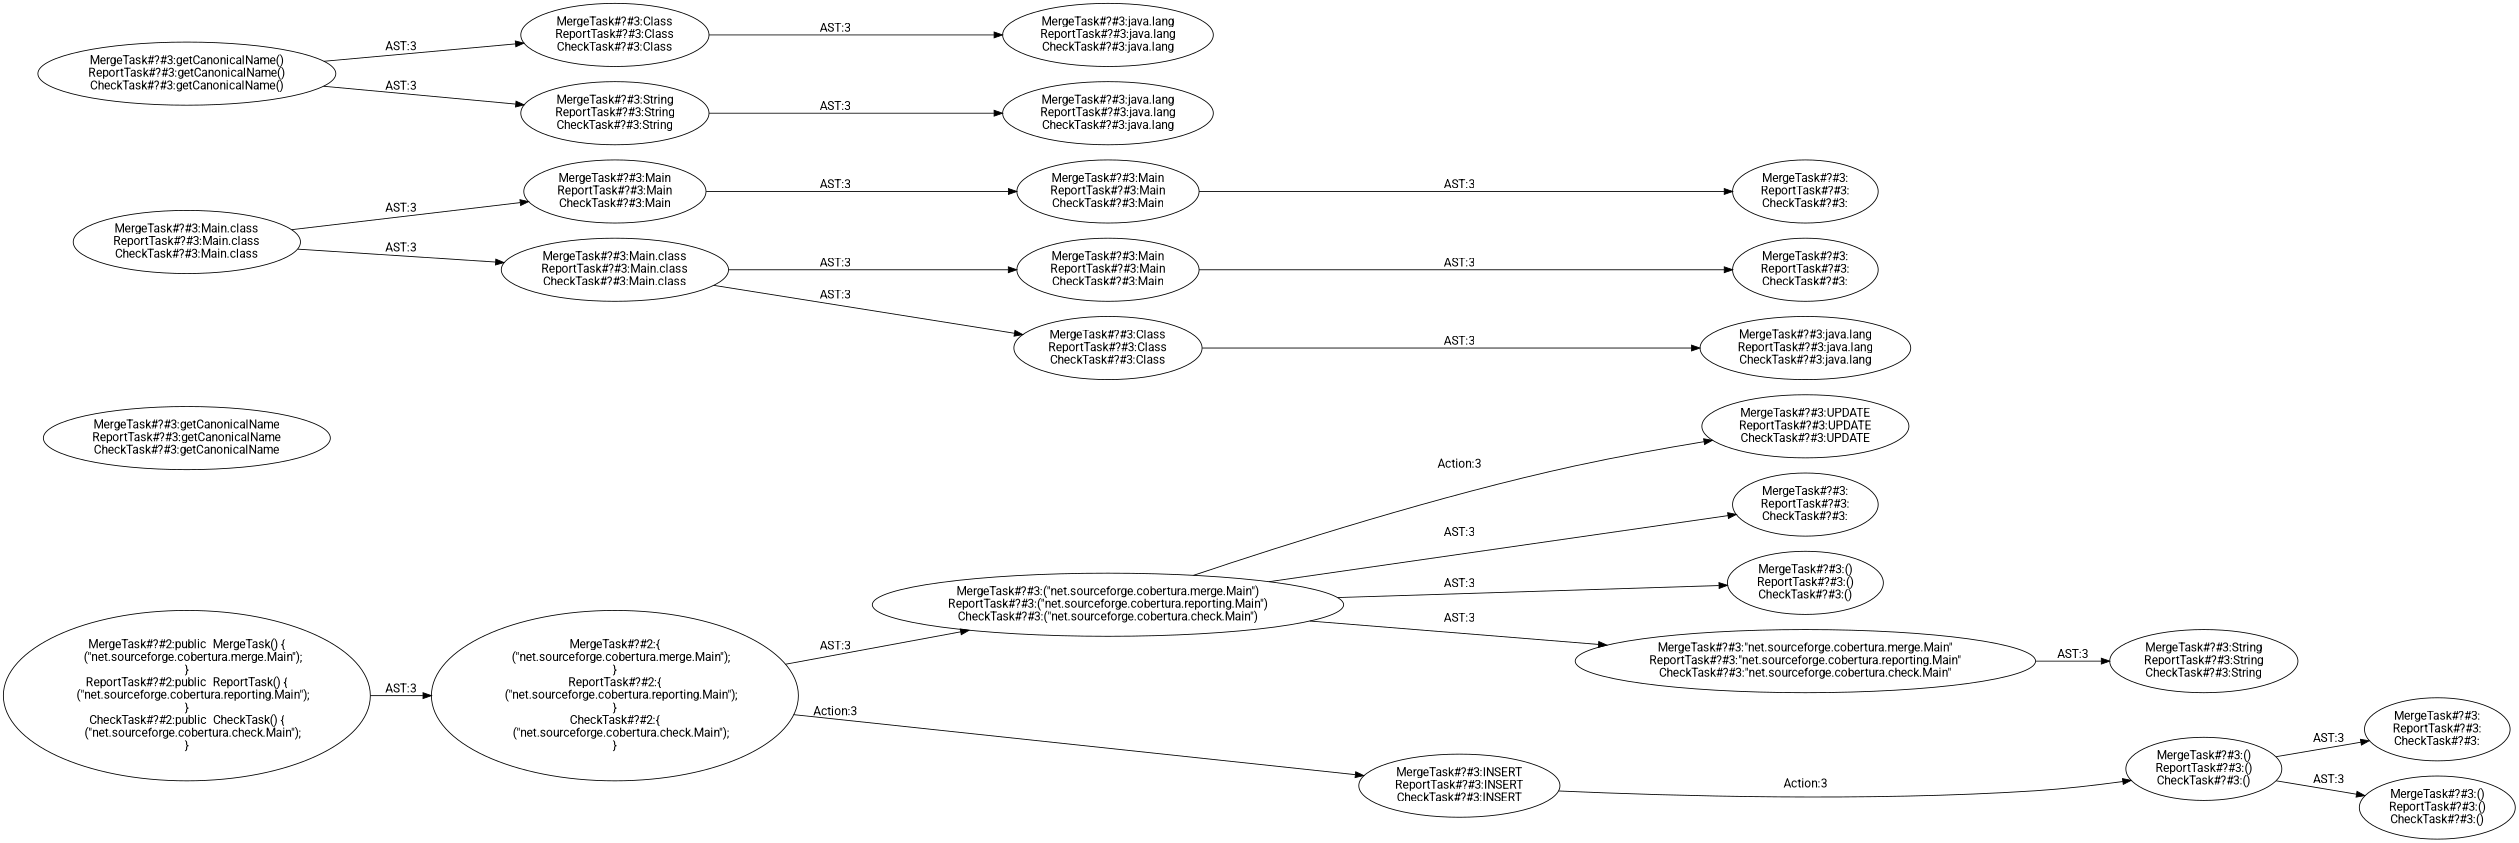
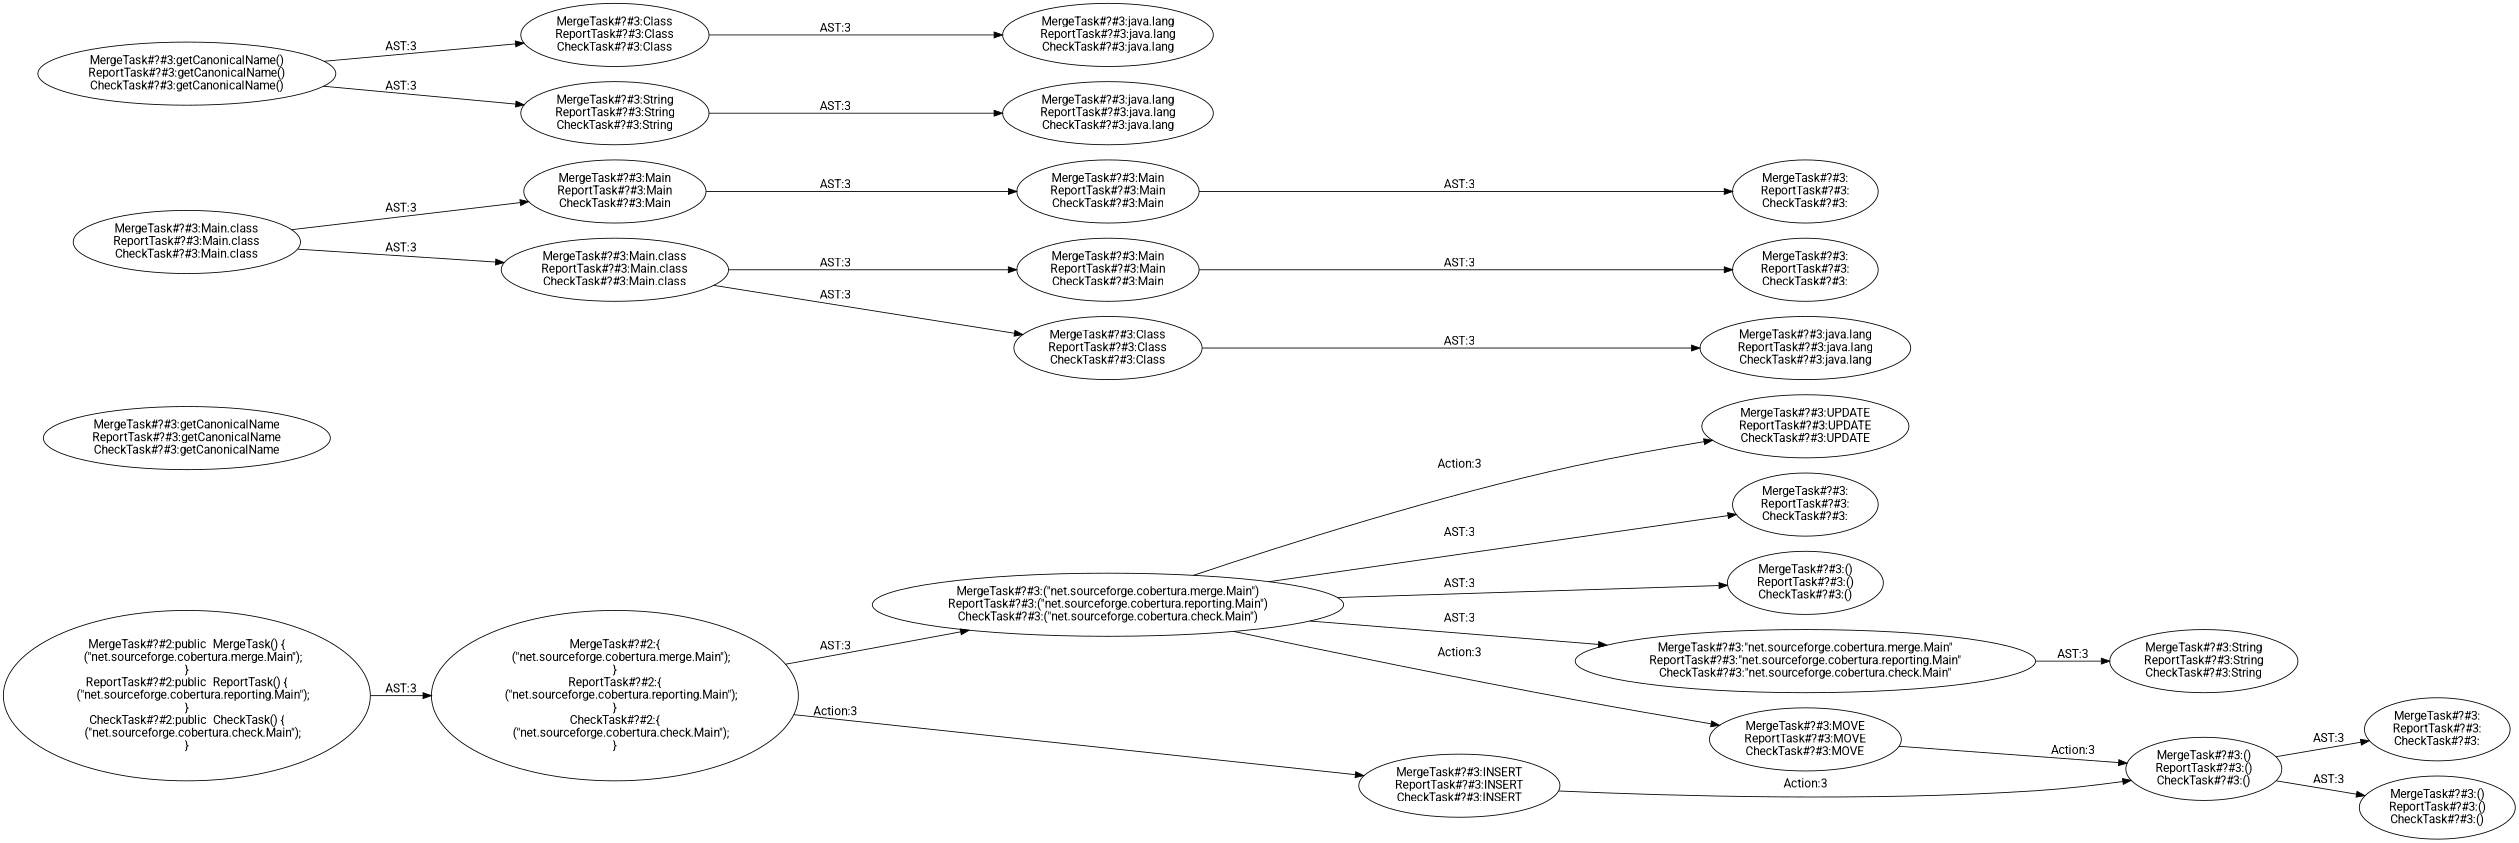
node "MergeTask#?#3:MOVE ReportTask#?#3:MOVE CheckTask#?#3:MOVE": added
